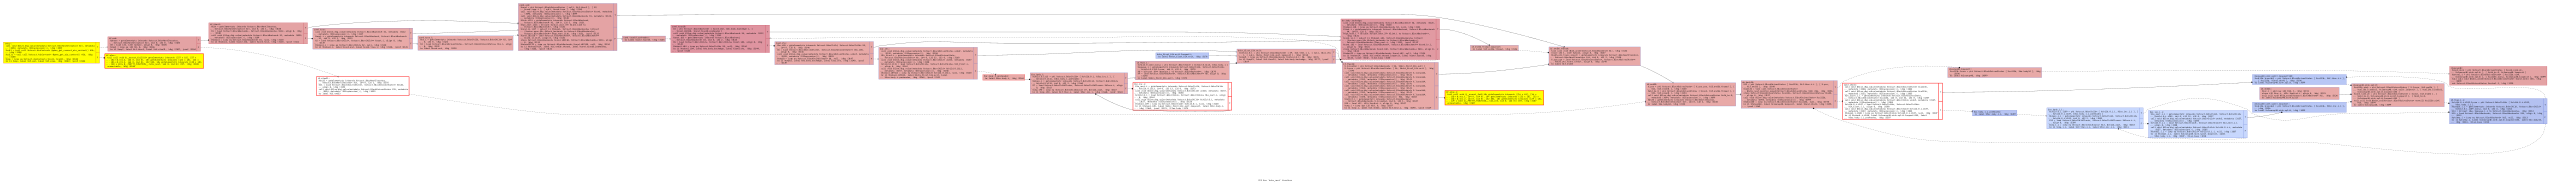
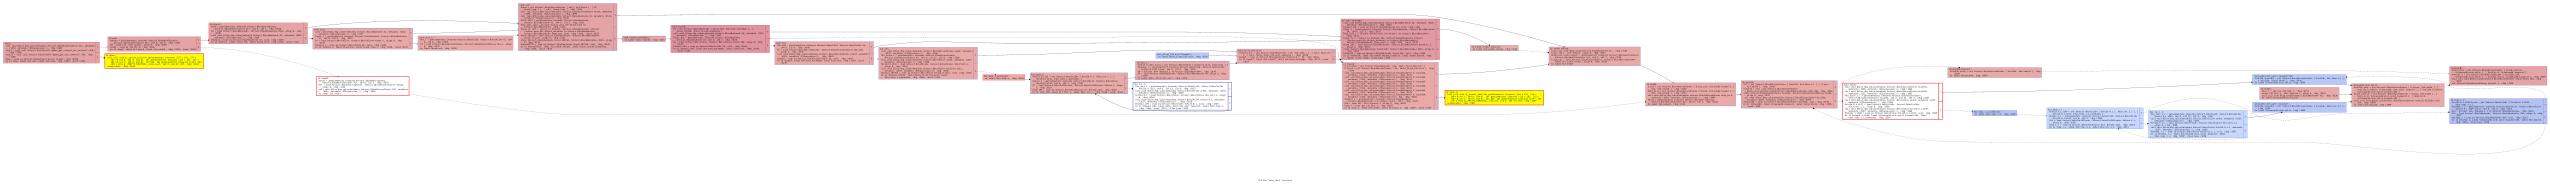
node "entry:": fillcolor yellow -> #c32e3170
node "for.inc.i:": color red -> #3d50c3ff
edge "cleanup48.sink.split:" -> "if.then.i.i:": now "cleanup48.sink.split:" -> "cleanup48:"
